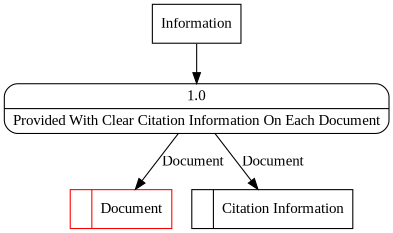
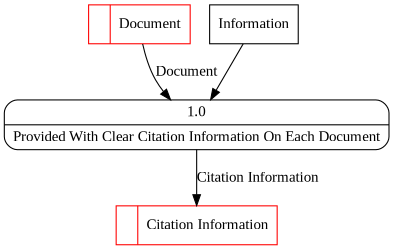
edge "1.0" -> "Document": reversed
edge "1.0" -> "Citation Information": label "Document" -> "Citation Information"
node "Citation Information": color black -> red
